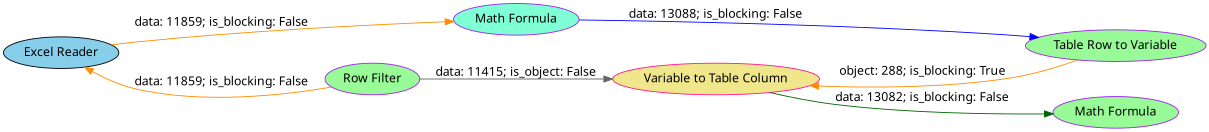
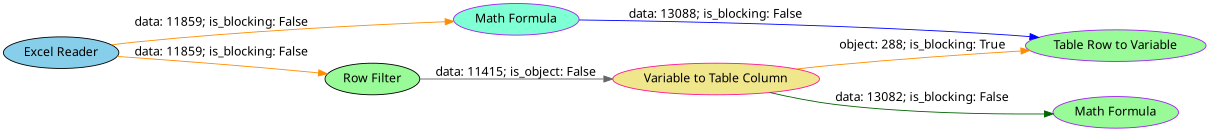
node "Row Filter": color purple -> black
edge "Table Row to Variable" -> "Variable to Table Column": reversed
edge "Row Filter" -> "Excel Reader": reversed
